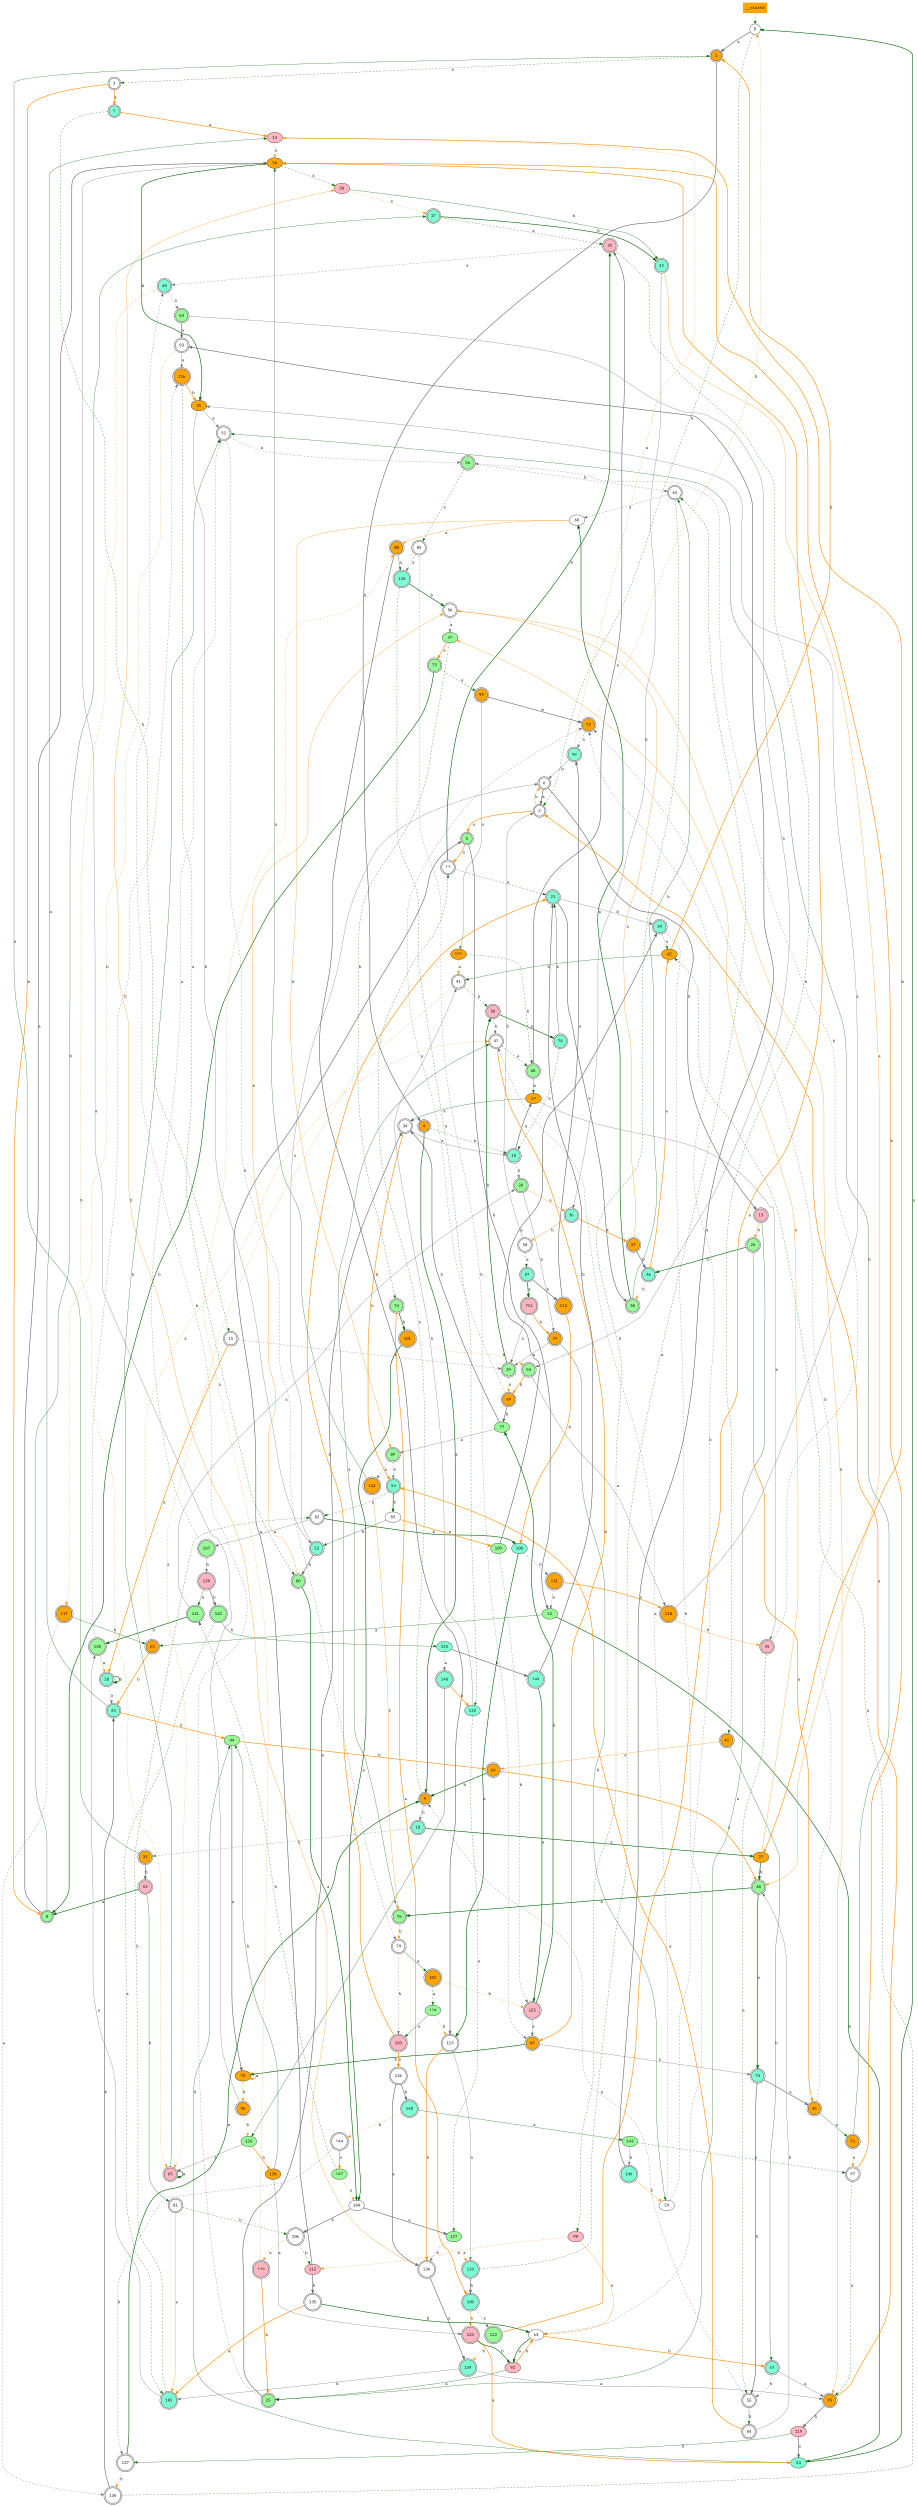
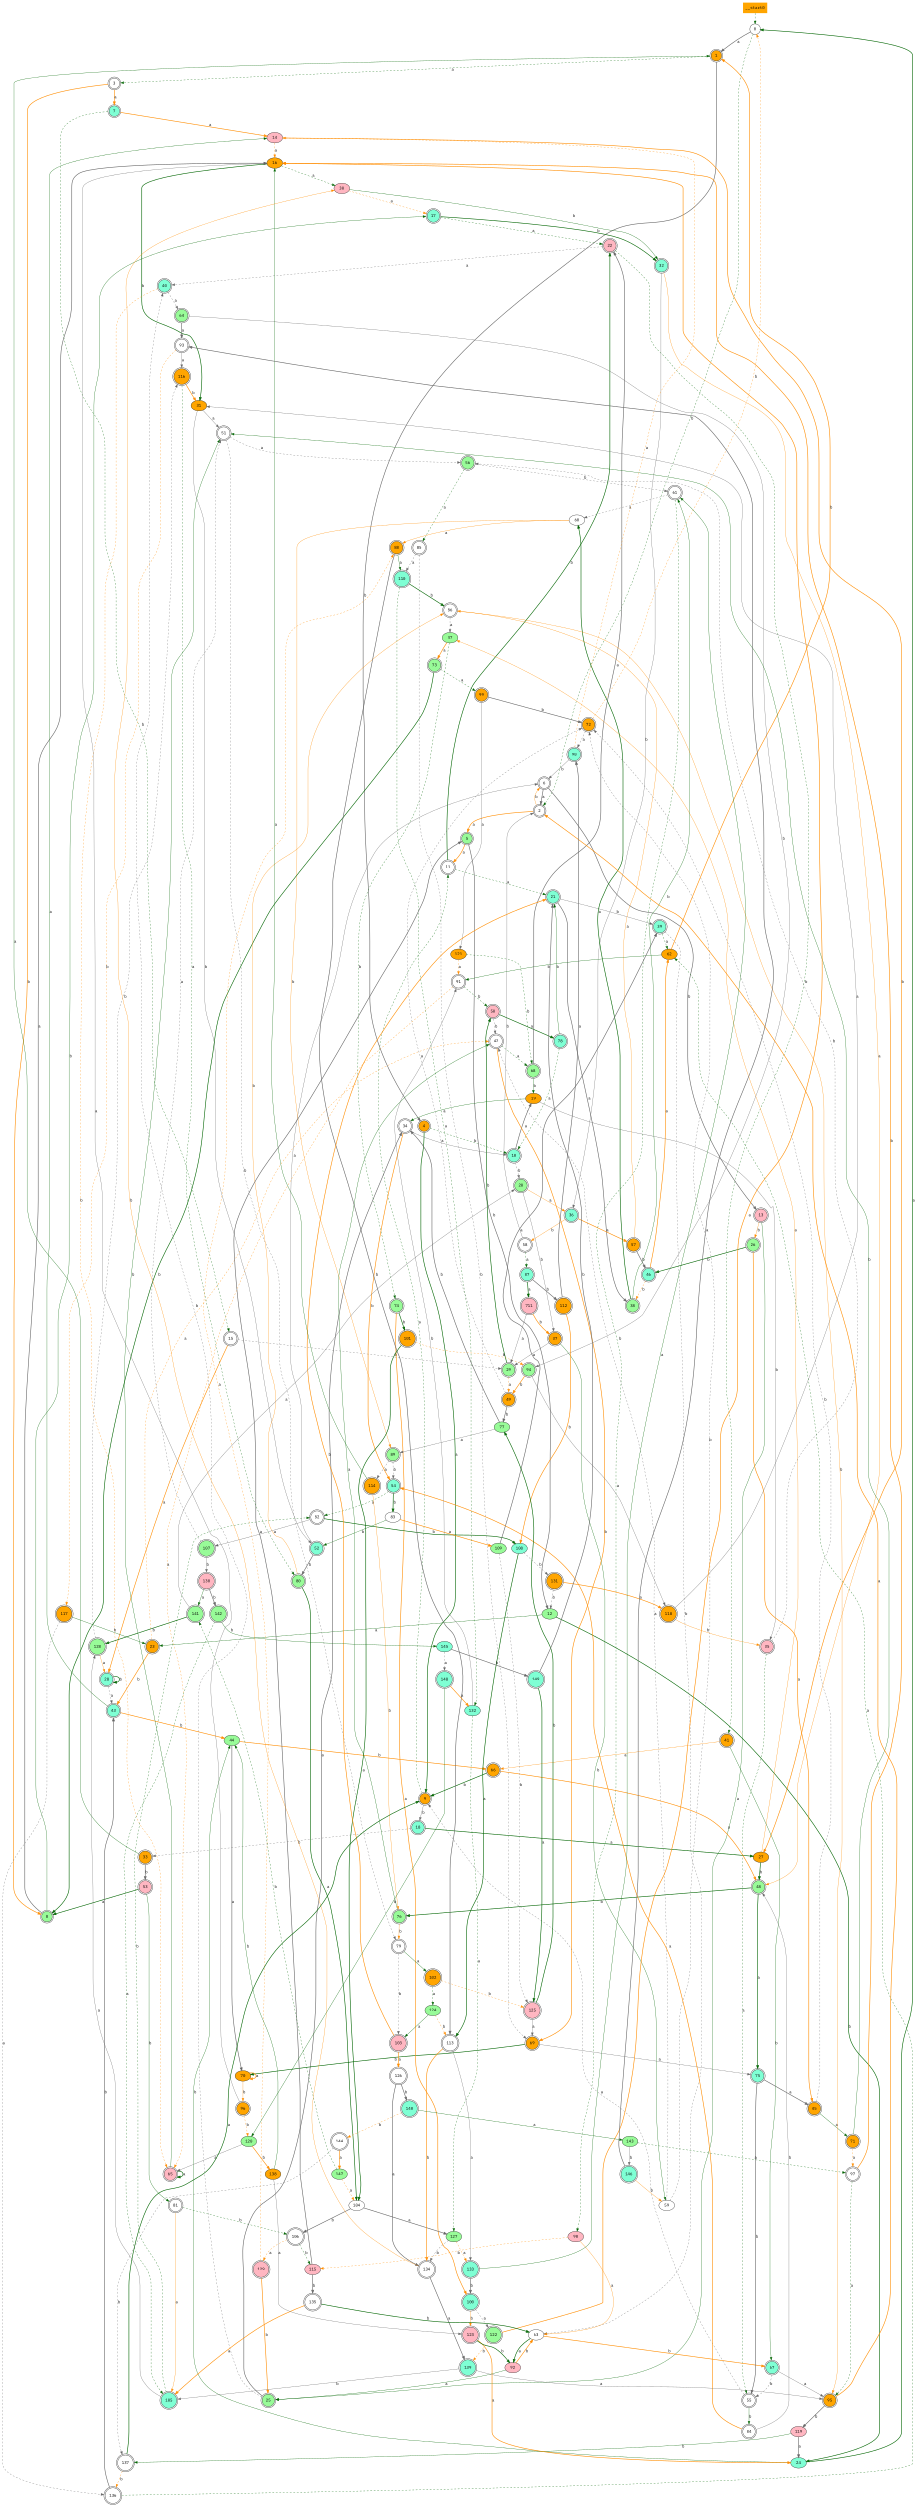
edge "133" -> "61": style dashed -> solid
